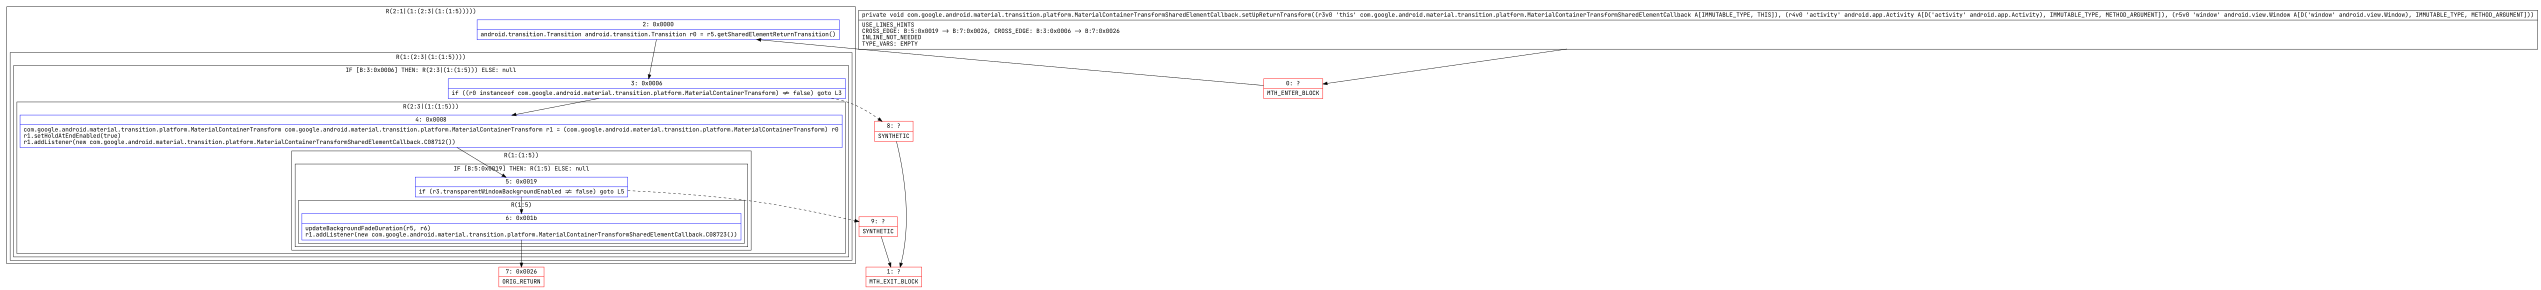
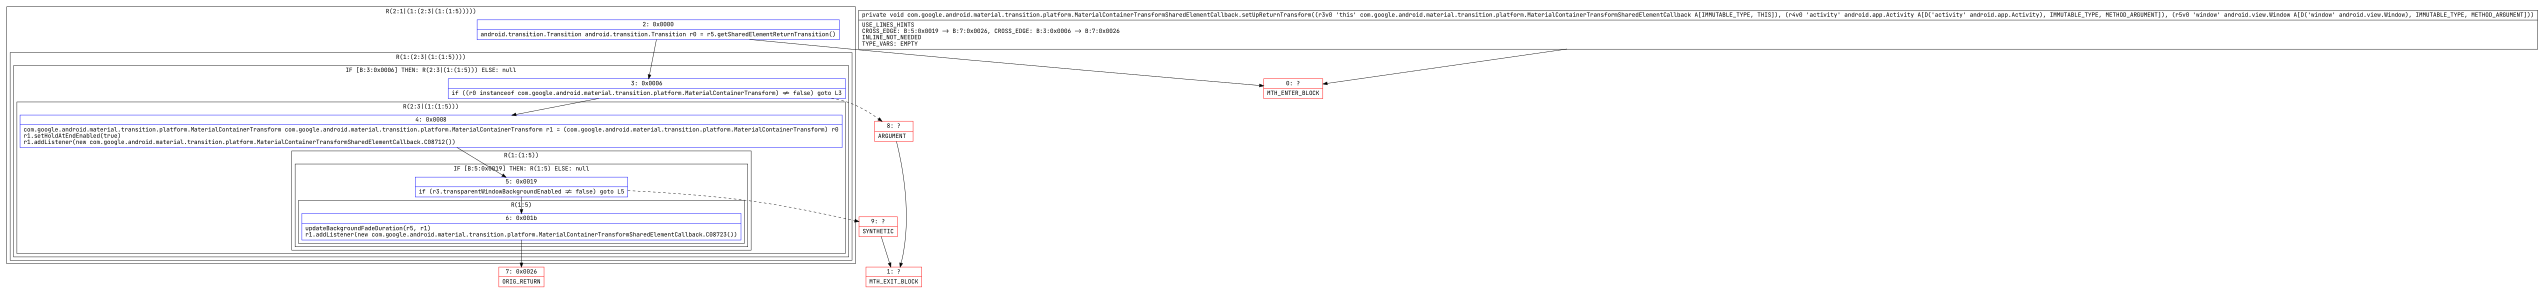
edge "0: ?" -> "2: 0x0000": reversed
node "8: ?": text "SYNTHETIC" -> "ARGUMENT"
node "6: 0x001b": text "updateBackgroundFadeDuration(r5, r6)" -> "updateBackgroundFadeDuration(r5, r1)"
